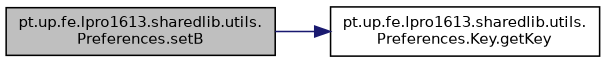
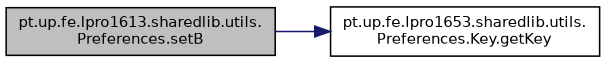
node "pt.up.fe.lpro1613.sharedlib.utils. Preferences.Key.getKey": label "pt.up.fe.lpro1613.sharedlib.utils. Preferences.Key.getKey" -> "pt.up.fe.lpro1653.sharedlib.utils. Preferences.Key.getKey"
